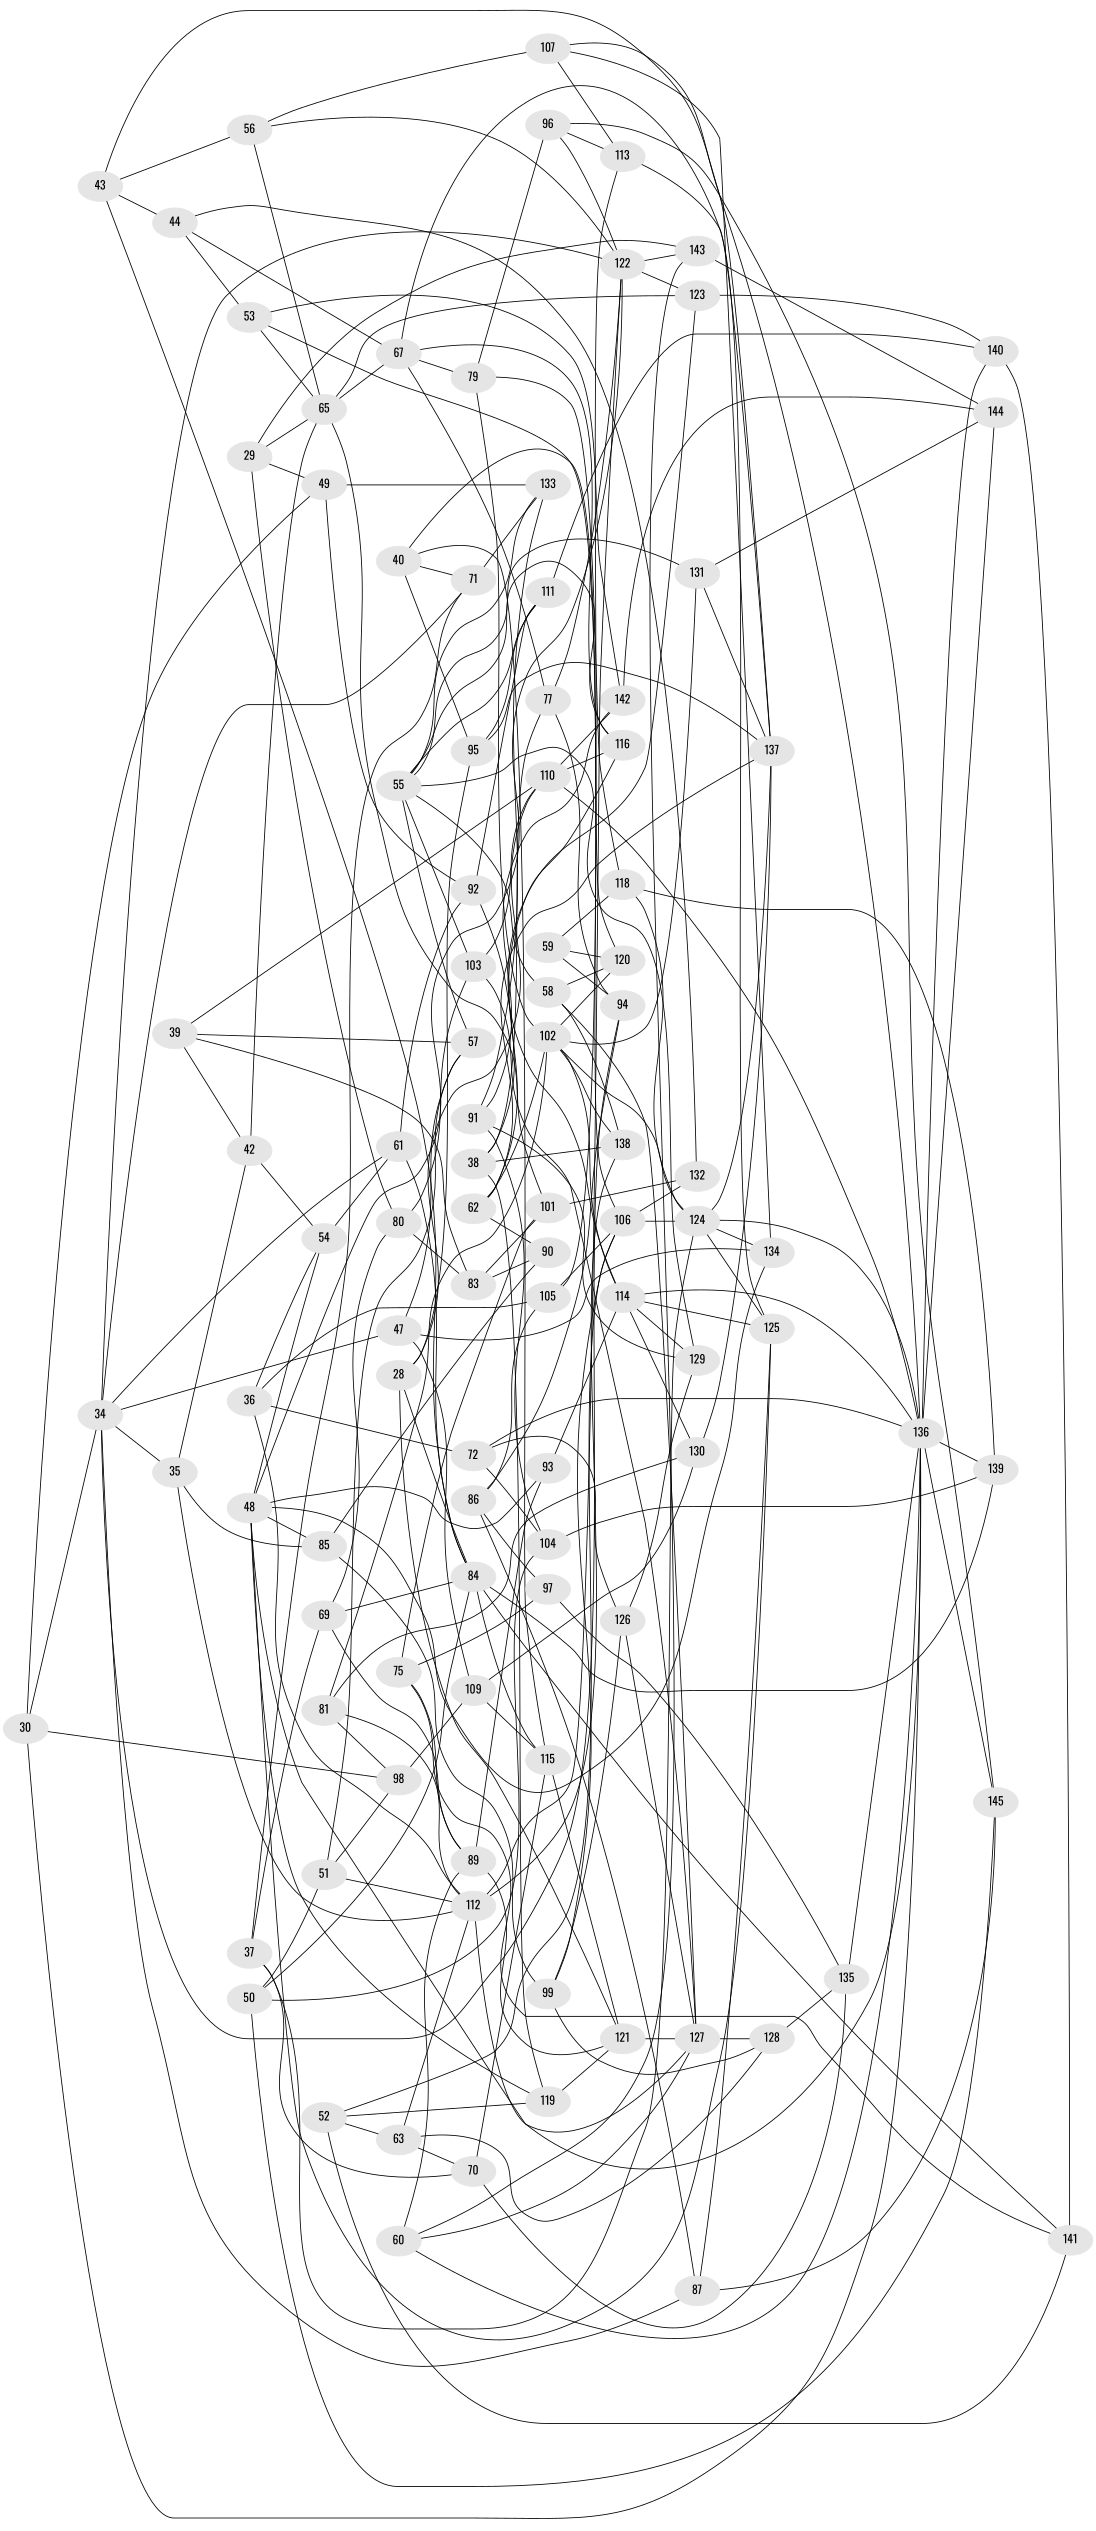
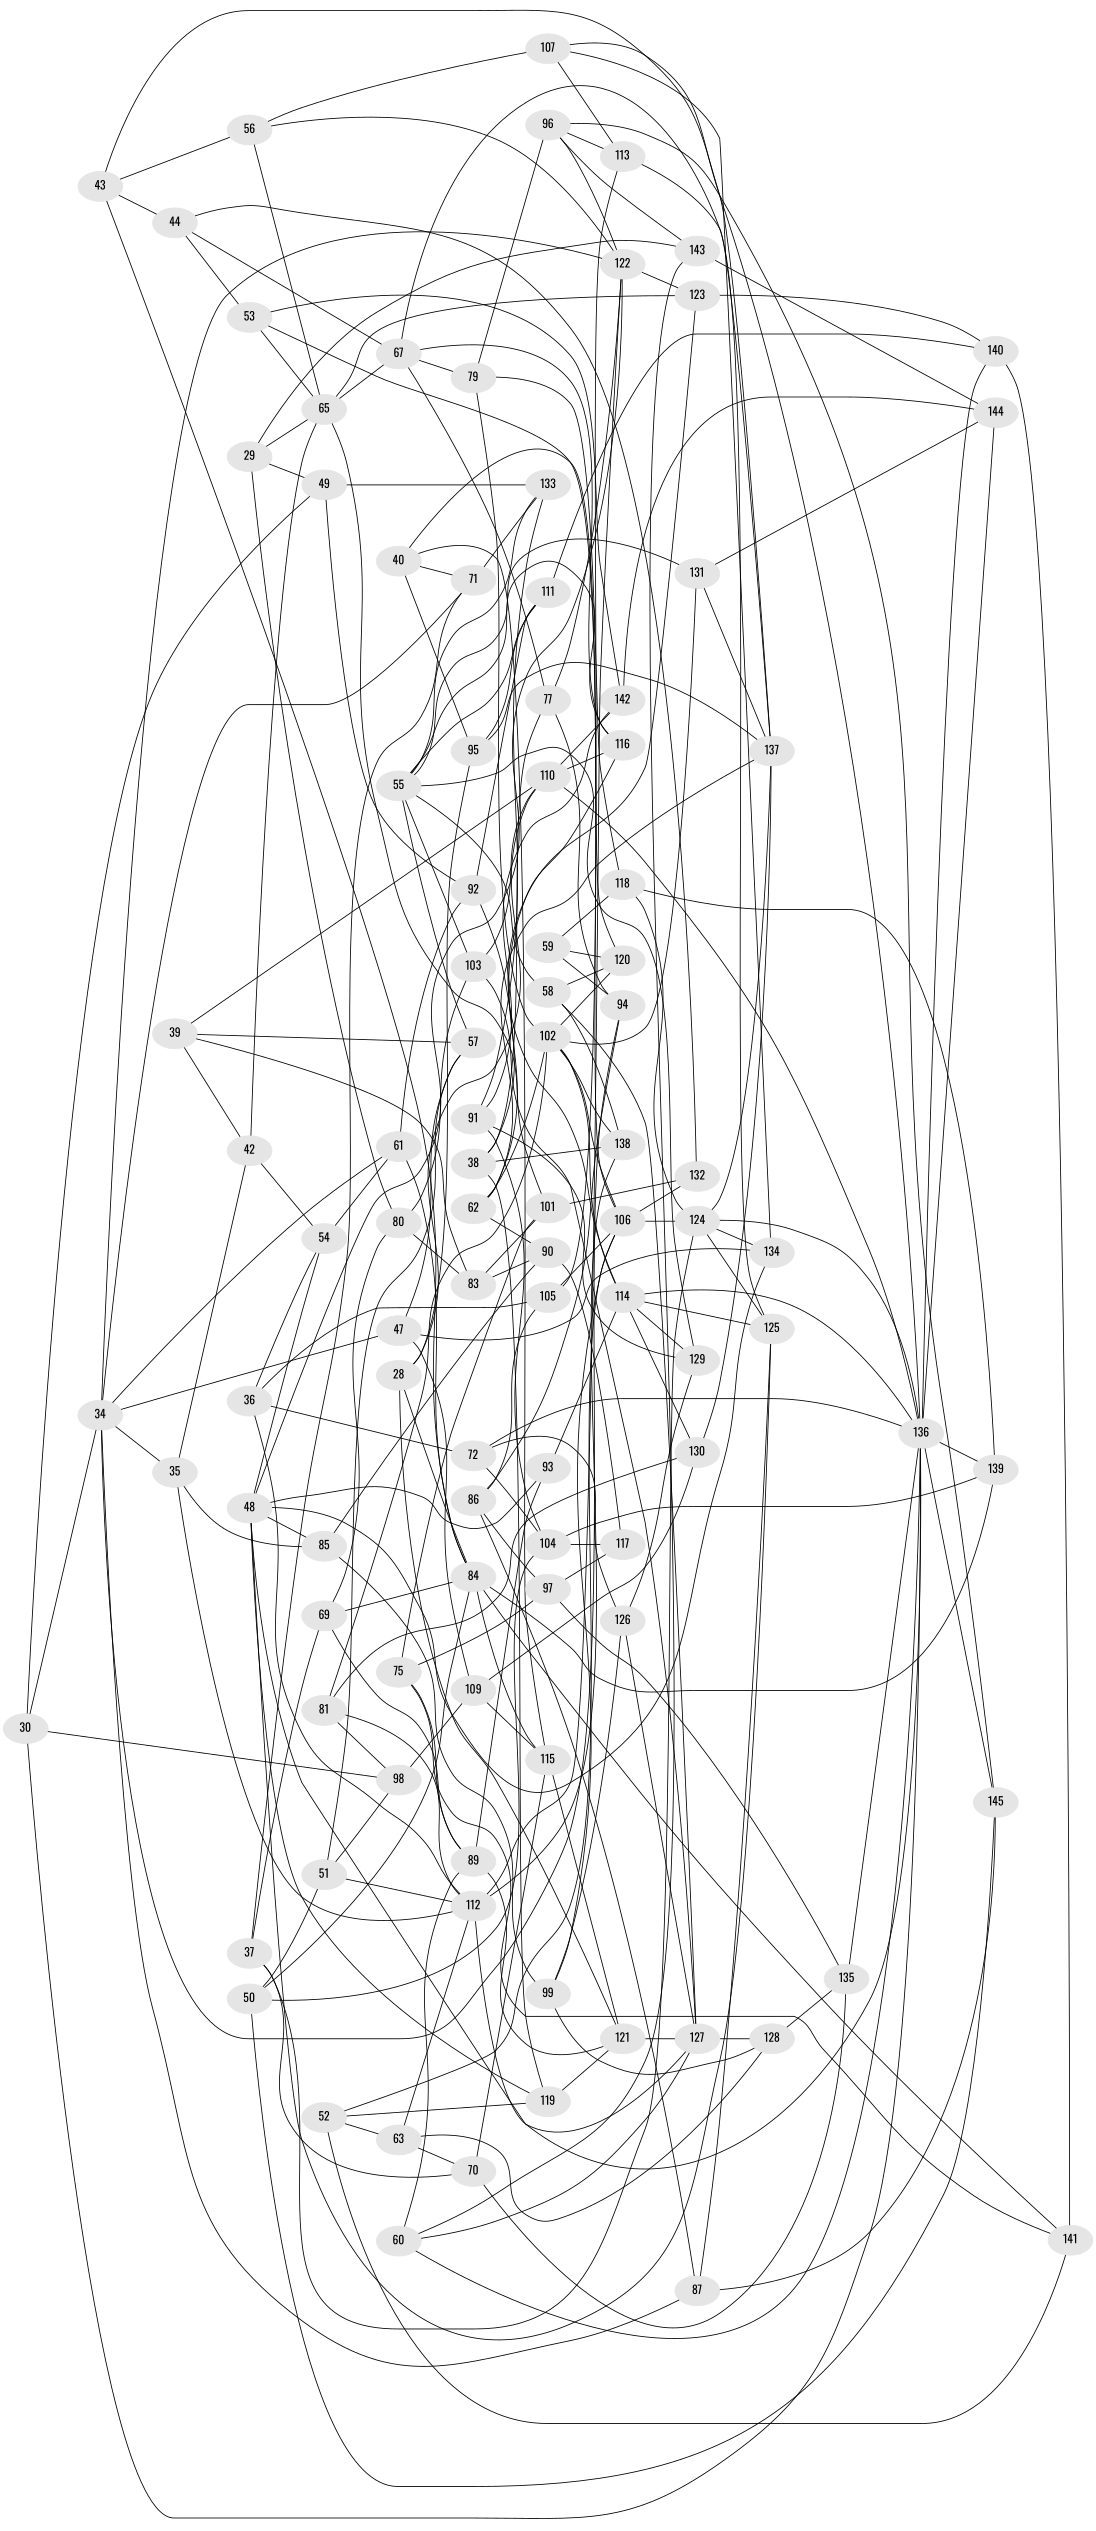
edge "143" -- "122": now "143" -- "96"
edge "102" -- "124": now "102" -- "106"
node "117": added
